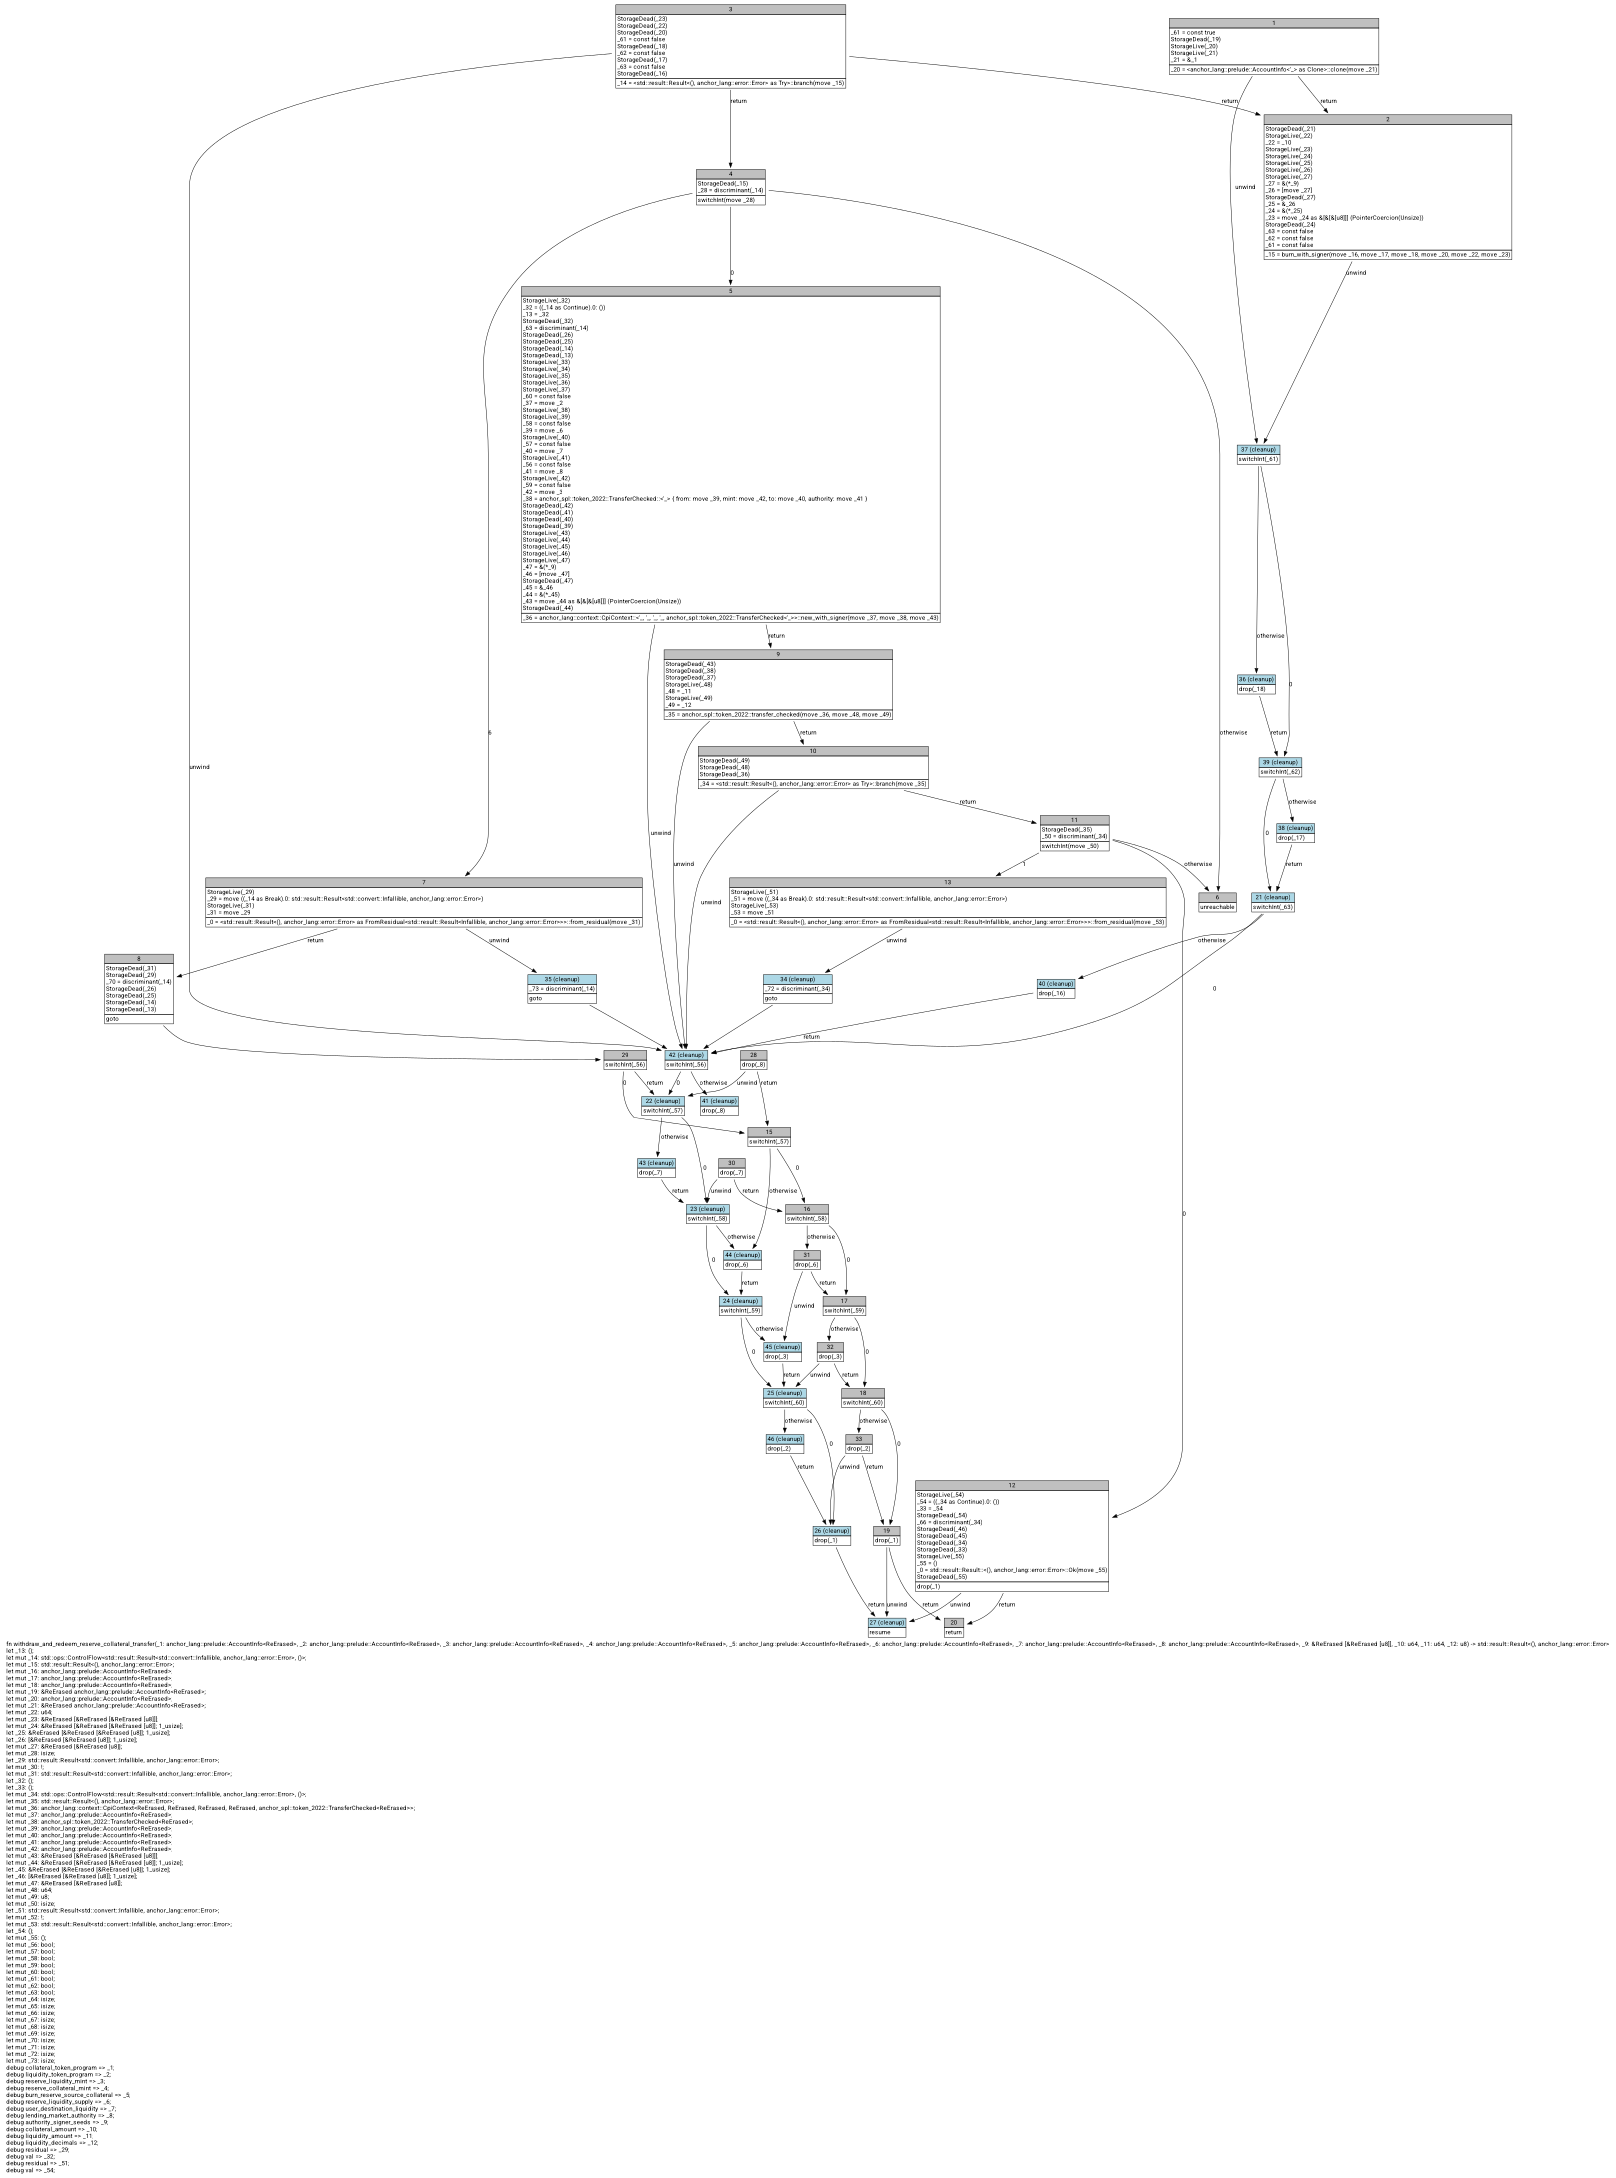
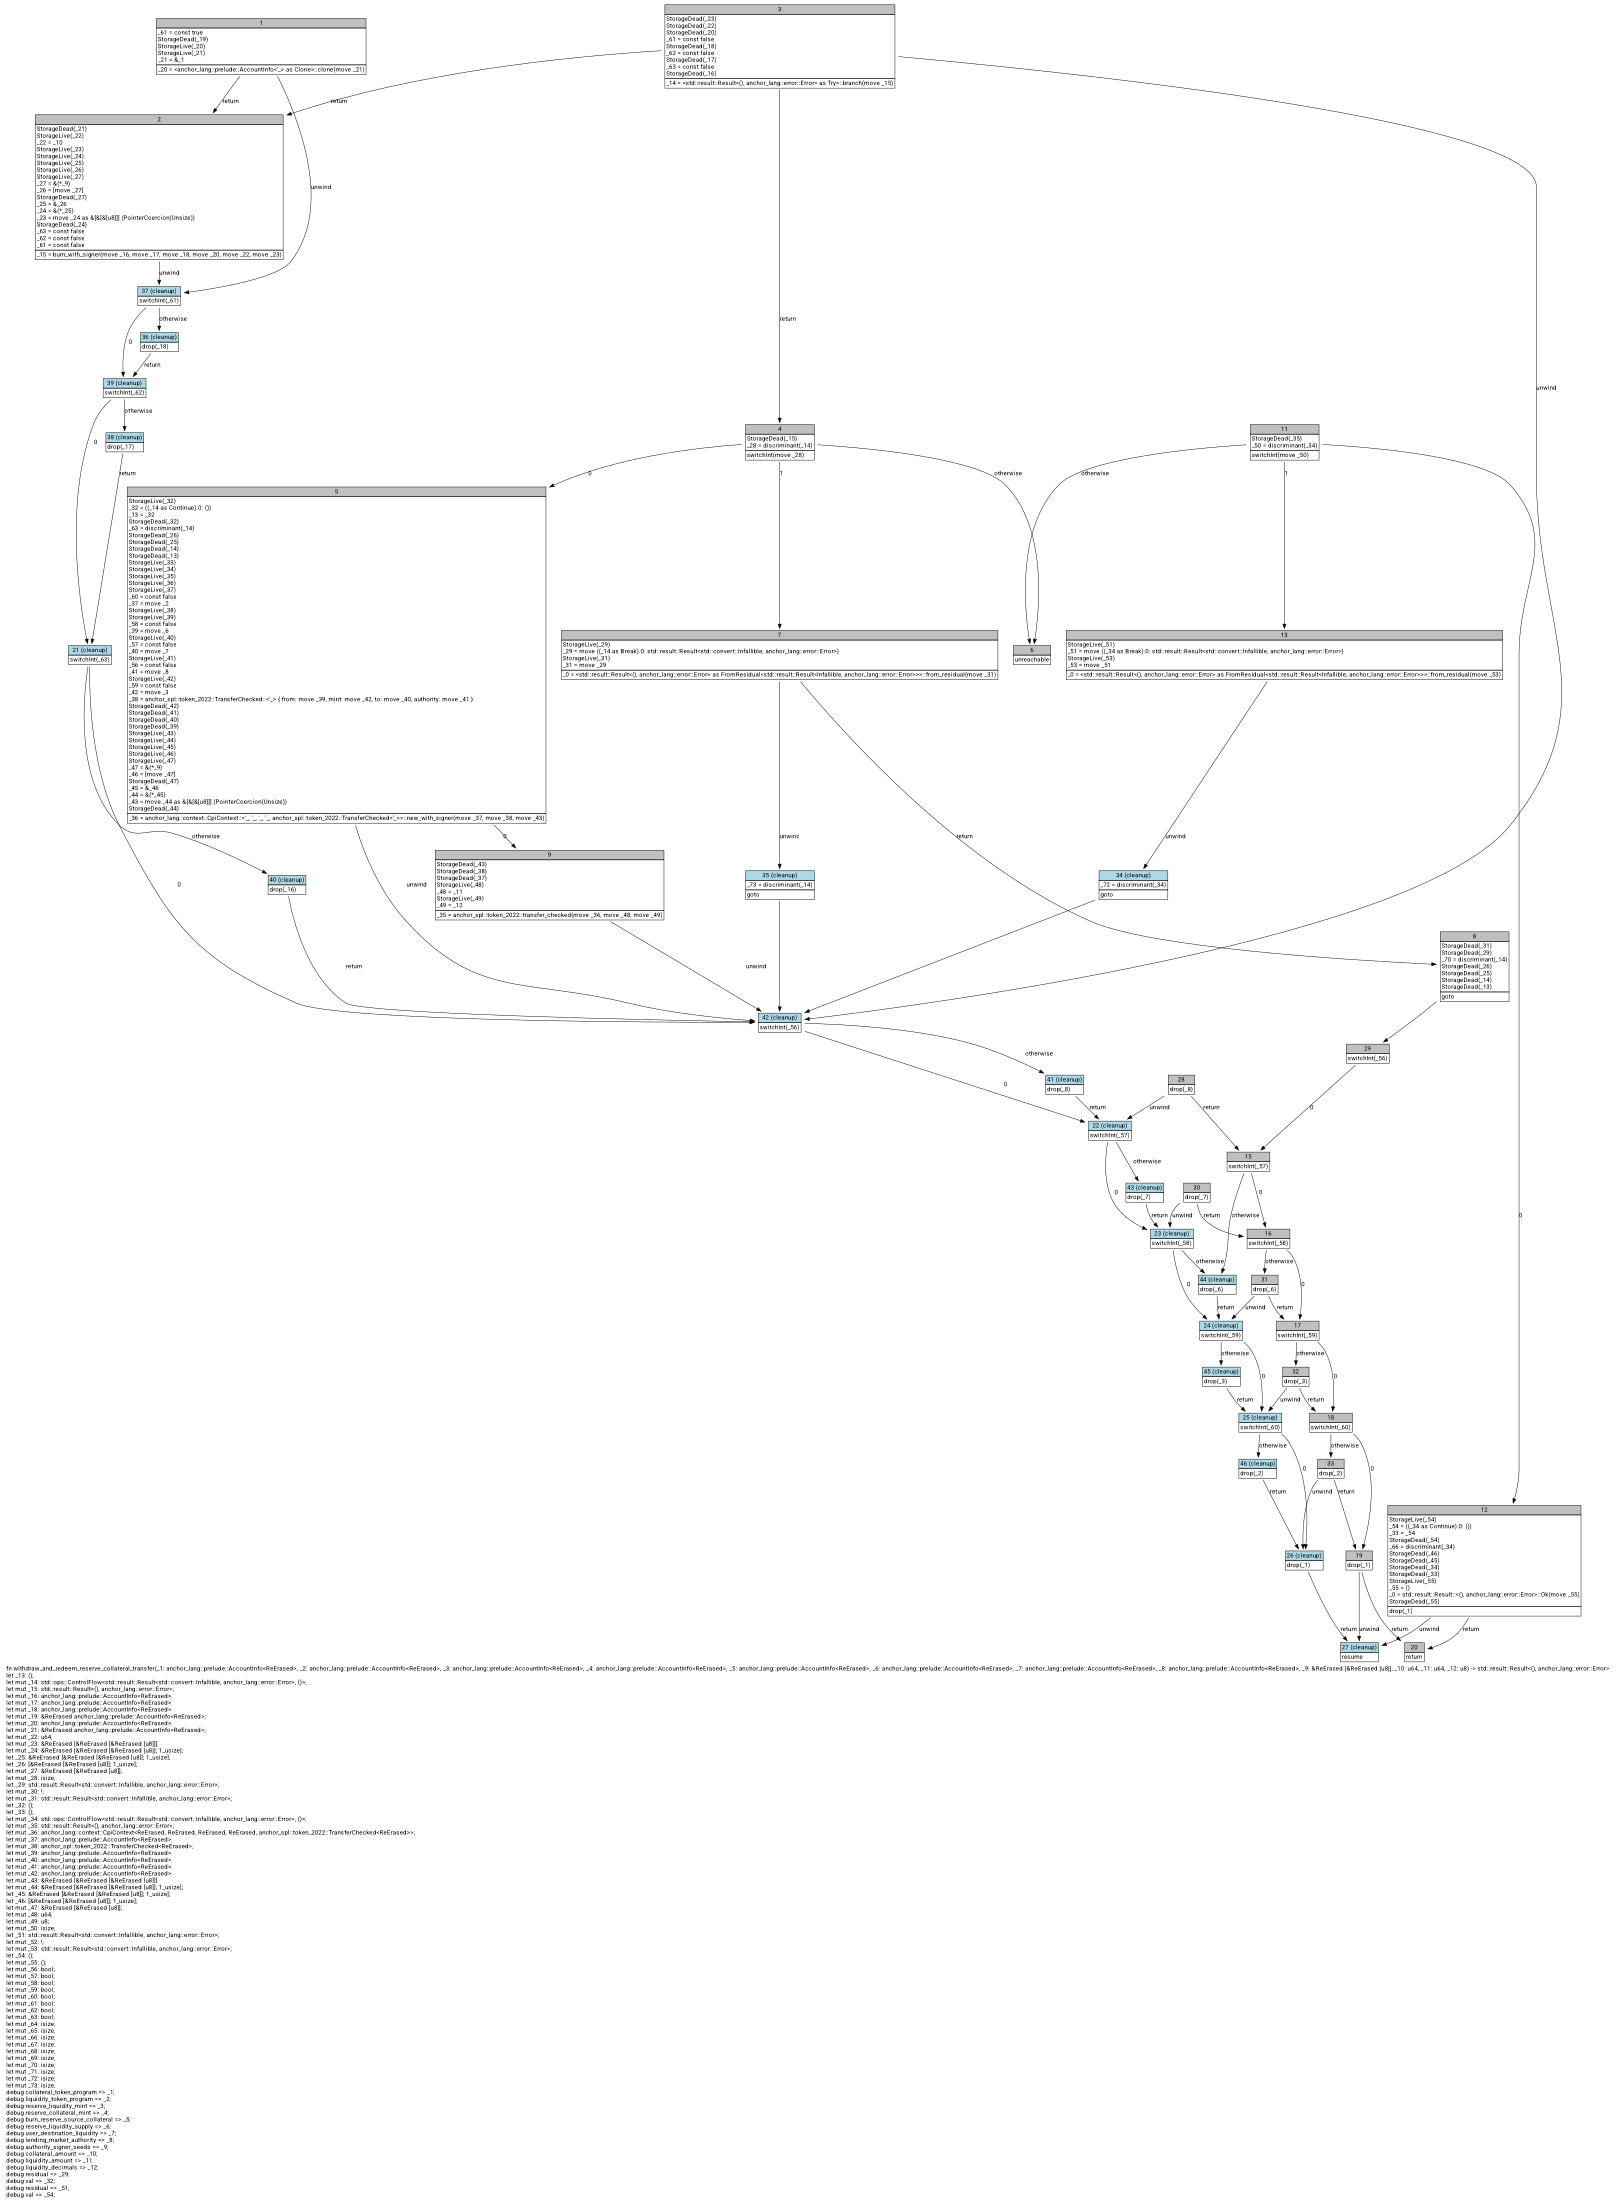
edge "5" -> "9": label "return" -> "0"
edge "4" -> "7": label "6" -> "1"
node "10": removed
edge "29" -> "22 (cleanup)": now "41 (cleanup)" -> "22 (cleanup)"
edge "31" -> "45 (cleanup)": now "31" -> "24 (cleanup)"
